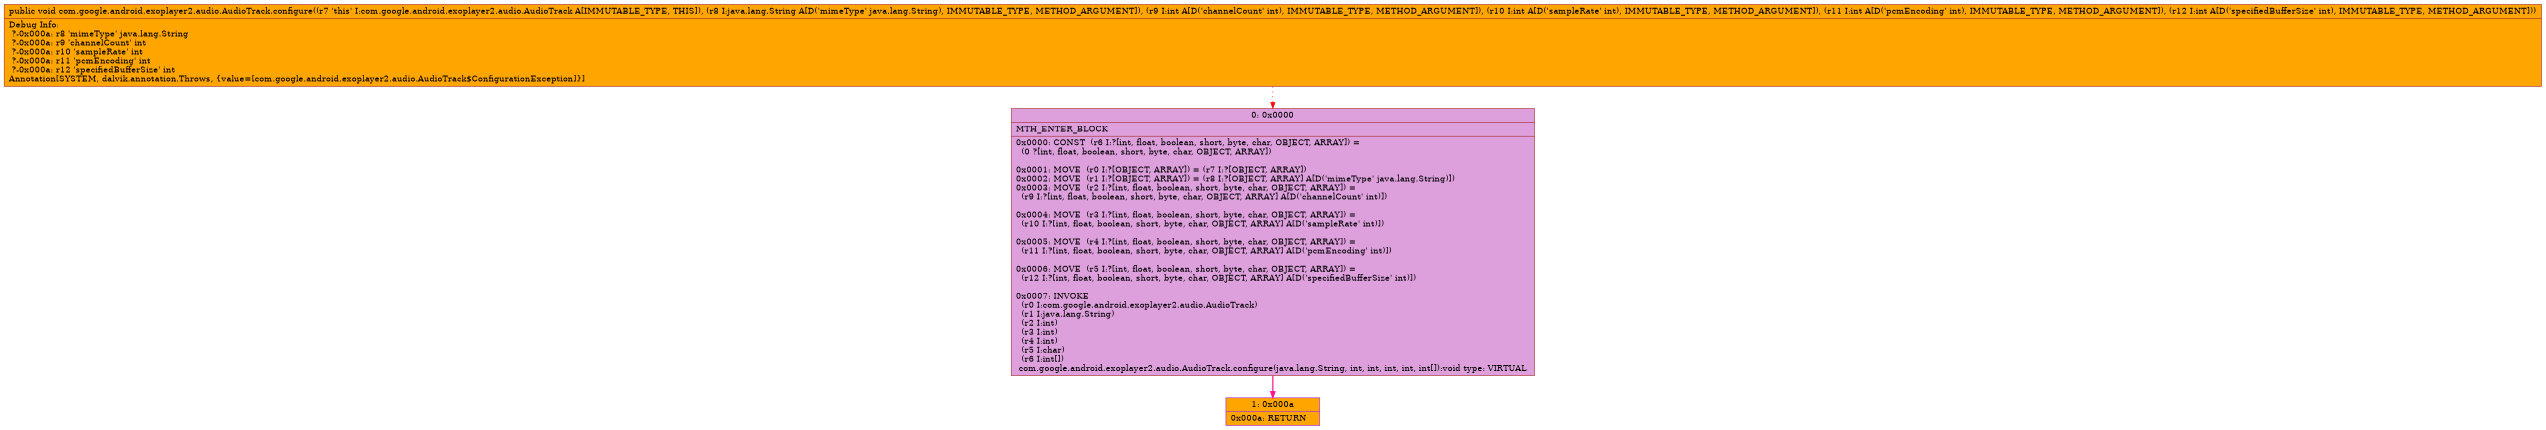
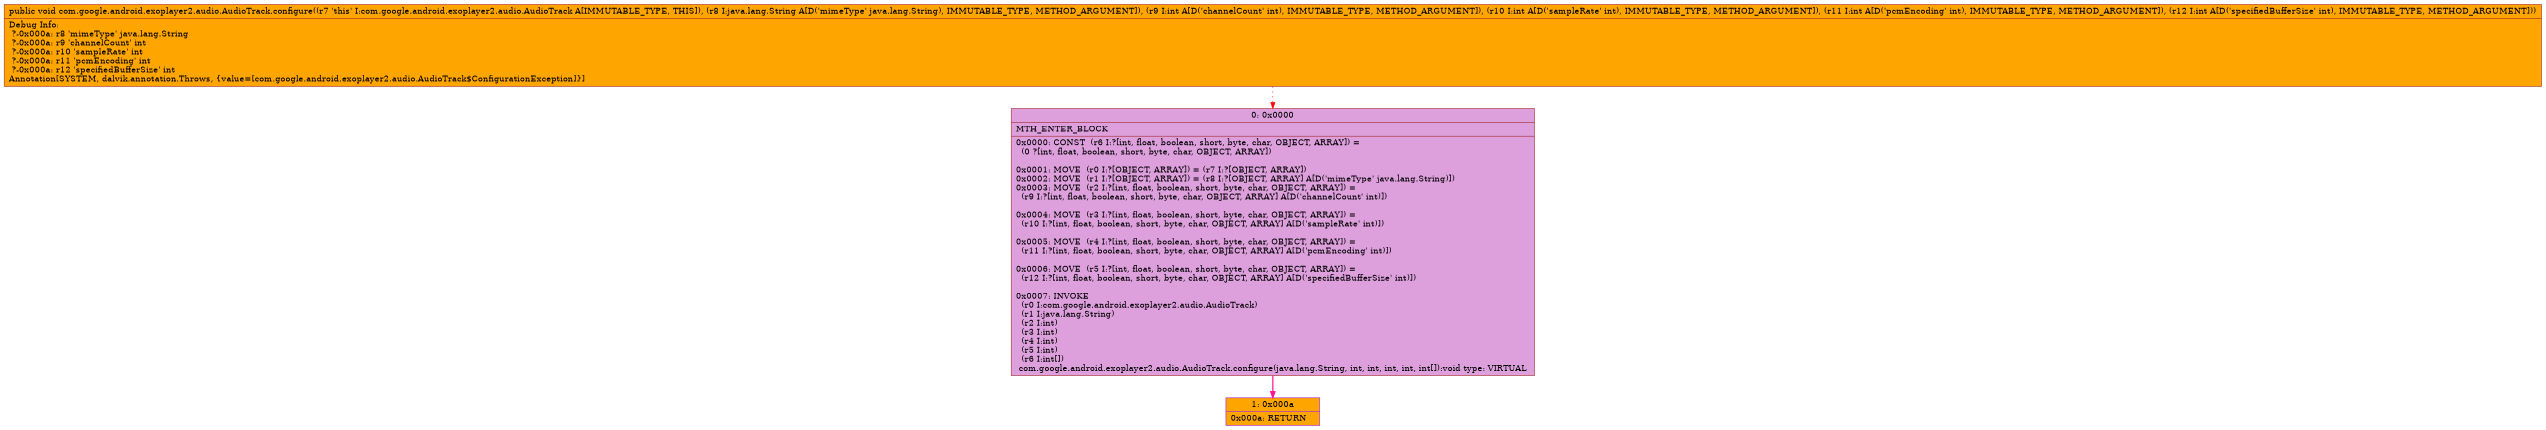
node "0: 0x0000": text "(r5 I:char)" -> "(r5 I:int)"
